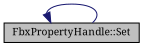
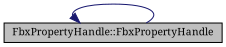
node "FbxPropertyHandle::Set": label "FbxPropertyHandle::Set" -> "FbxPropertyHandle::FbxPropertyHandle"
